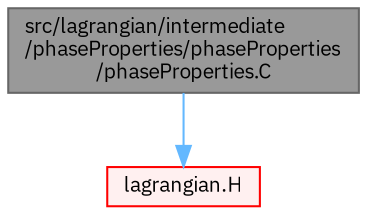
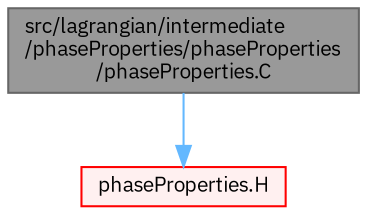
node "lagrangian.H": label "lagrangian.H" -> "phaseProperties.H"
